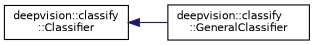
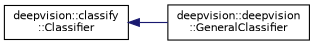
node "deepvision::classify ::GeneralClassifier": label "deepvision::classify ::GeneralClassifier" -> "deepvision::deepvision ::GeneralClassifier"
